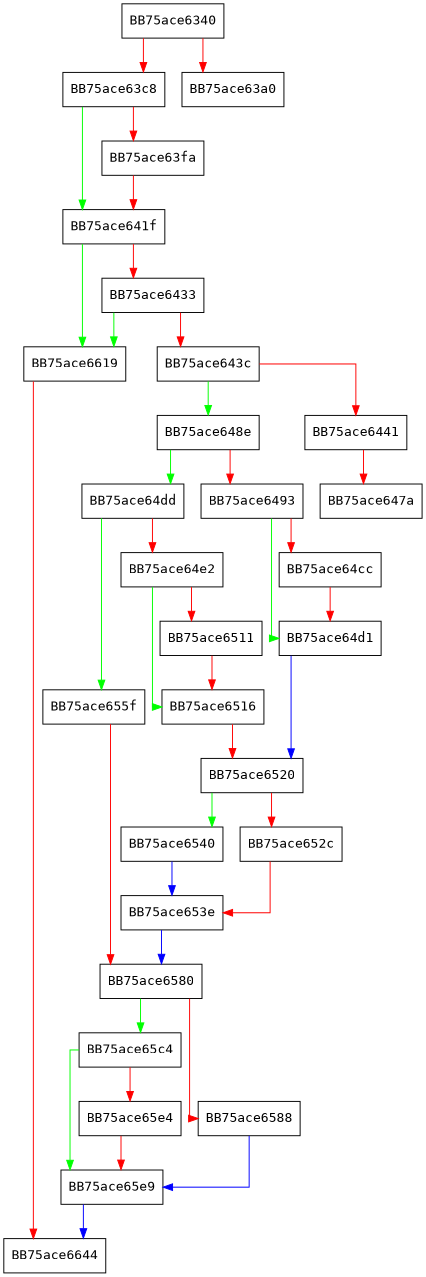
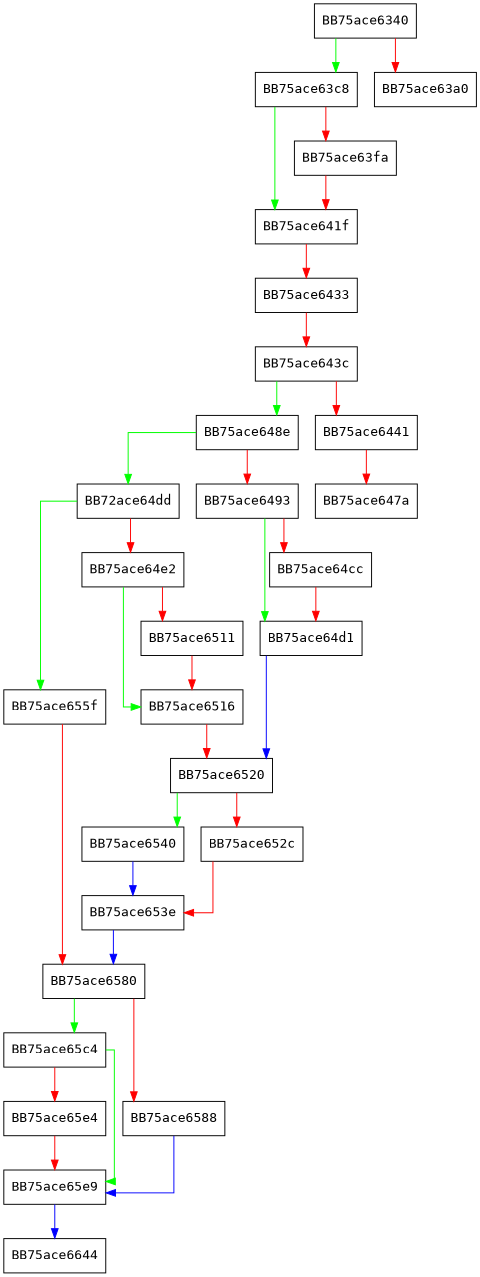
edge "BB75ace6340" -> "BB75ace63c8": color red -> green
node "BB75ace6619": removed
node "BB75ace64dd": label "BB75ace64dd" -> "BB72ace64dd"
